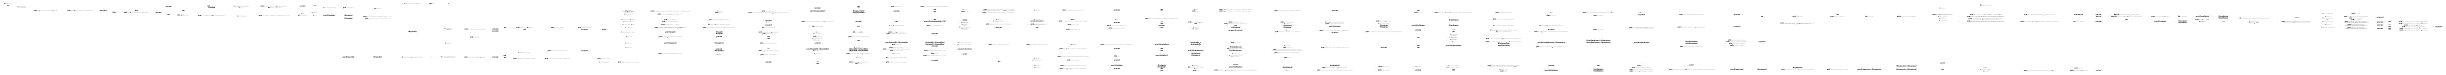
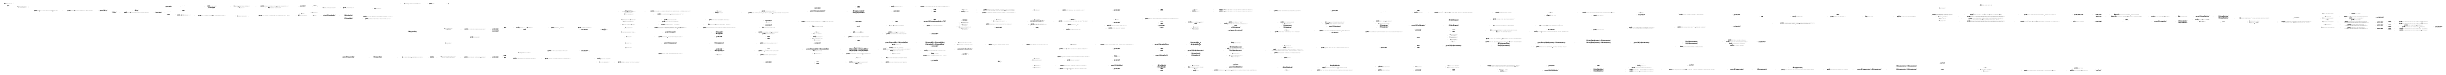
node "有一点": label "有一点" -> "themerclocations"
